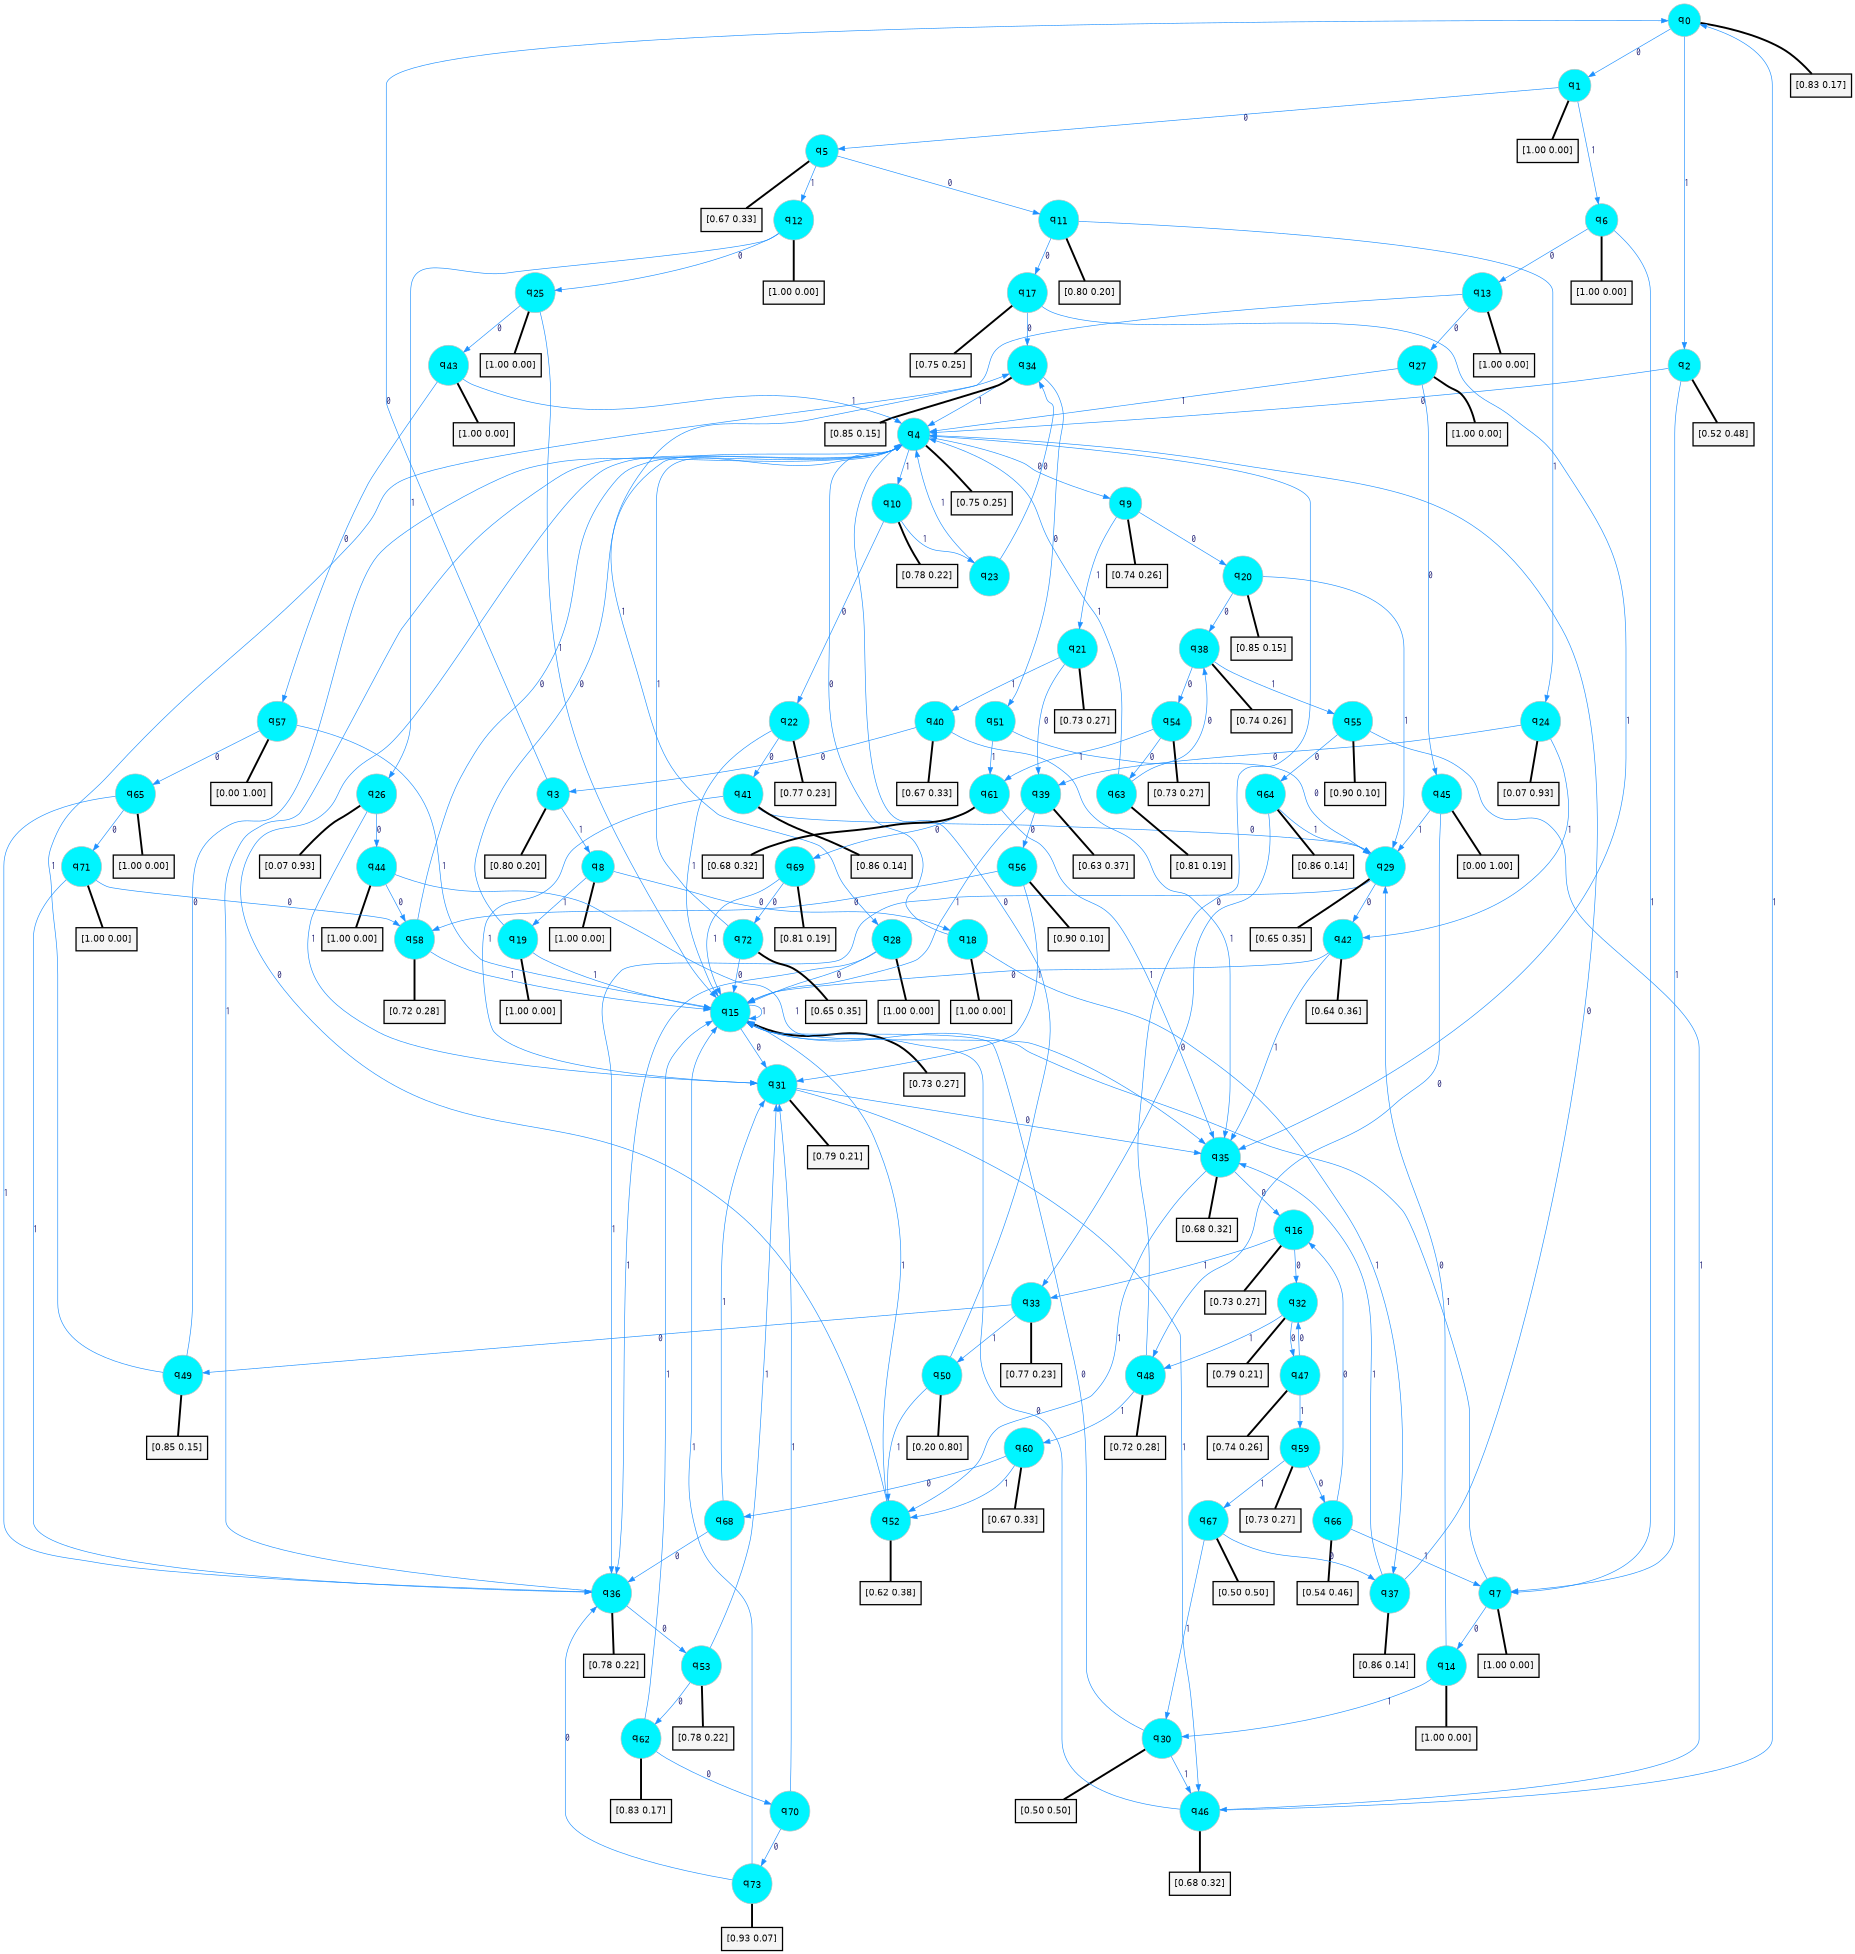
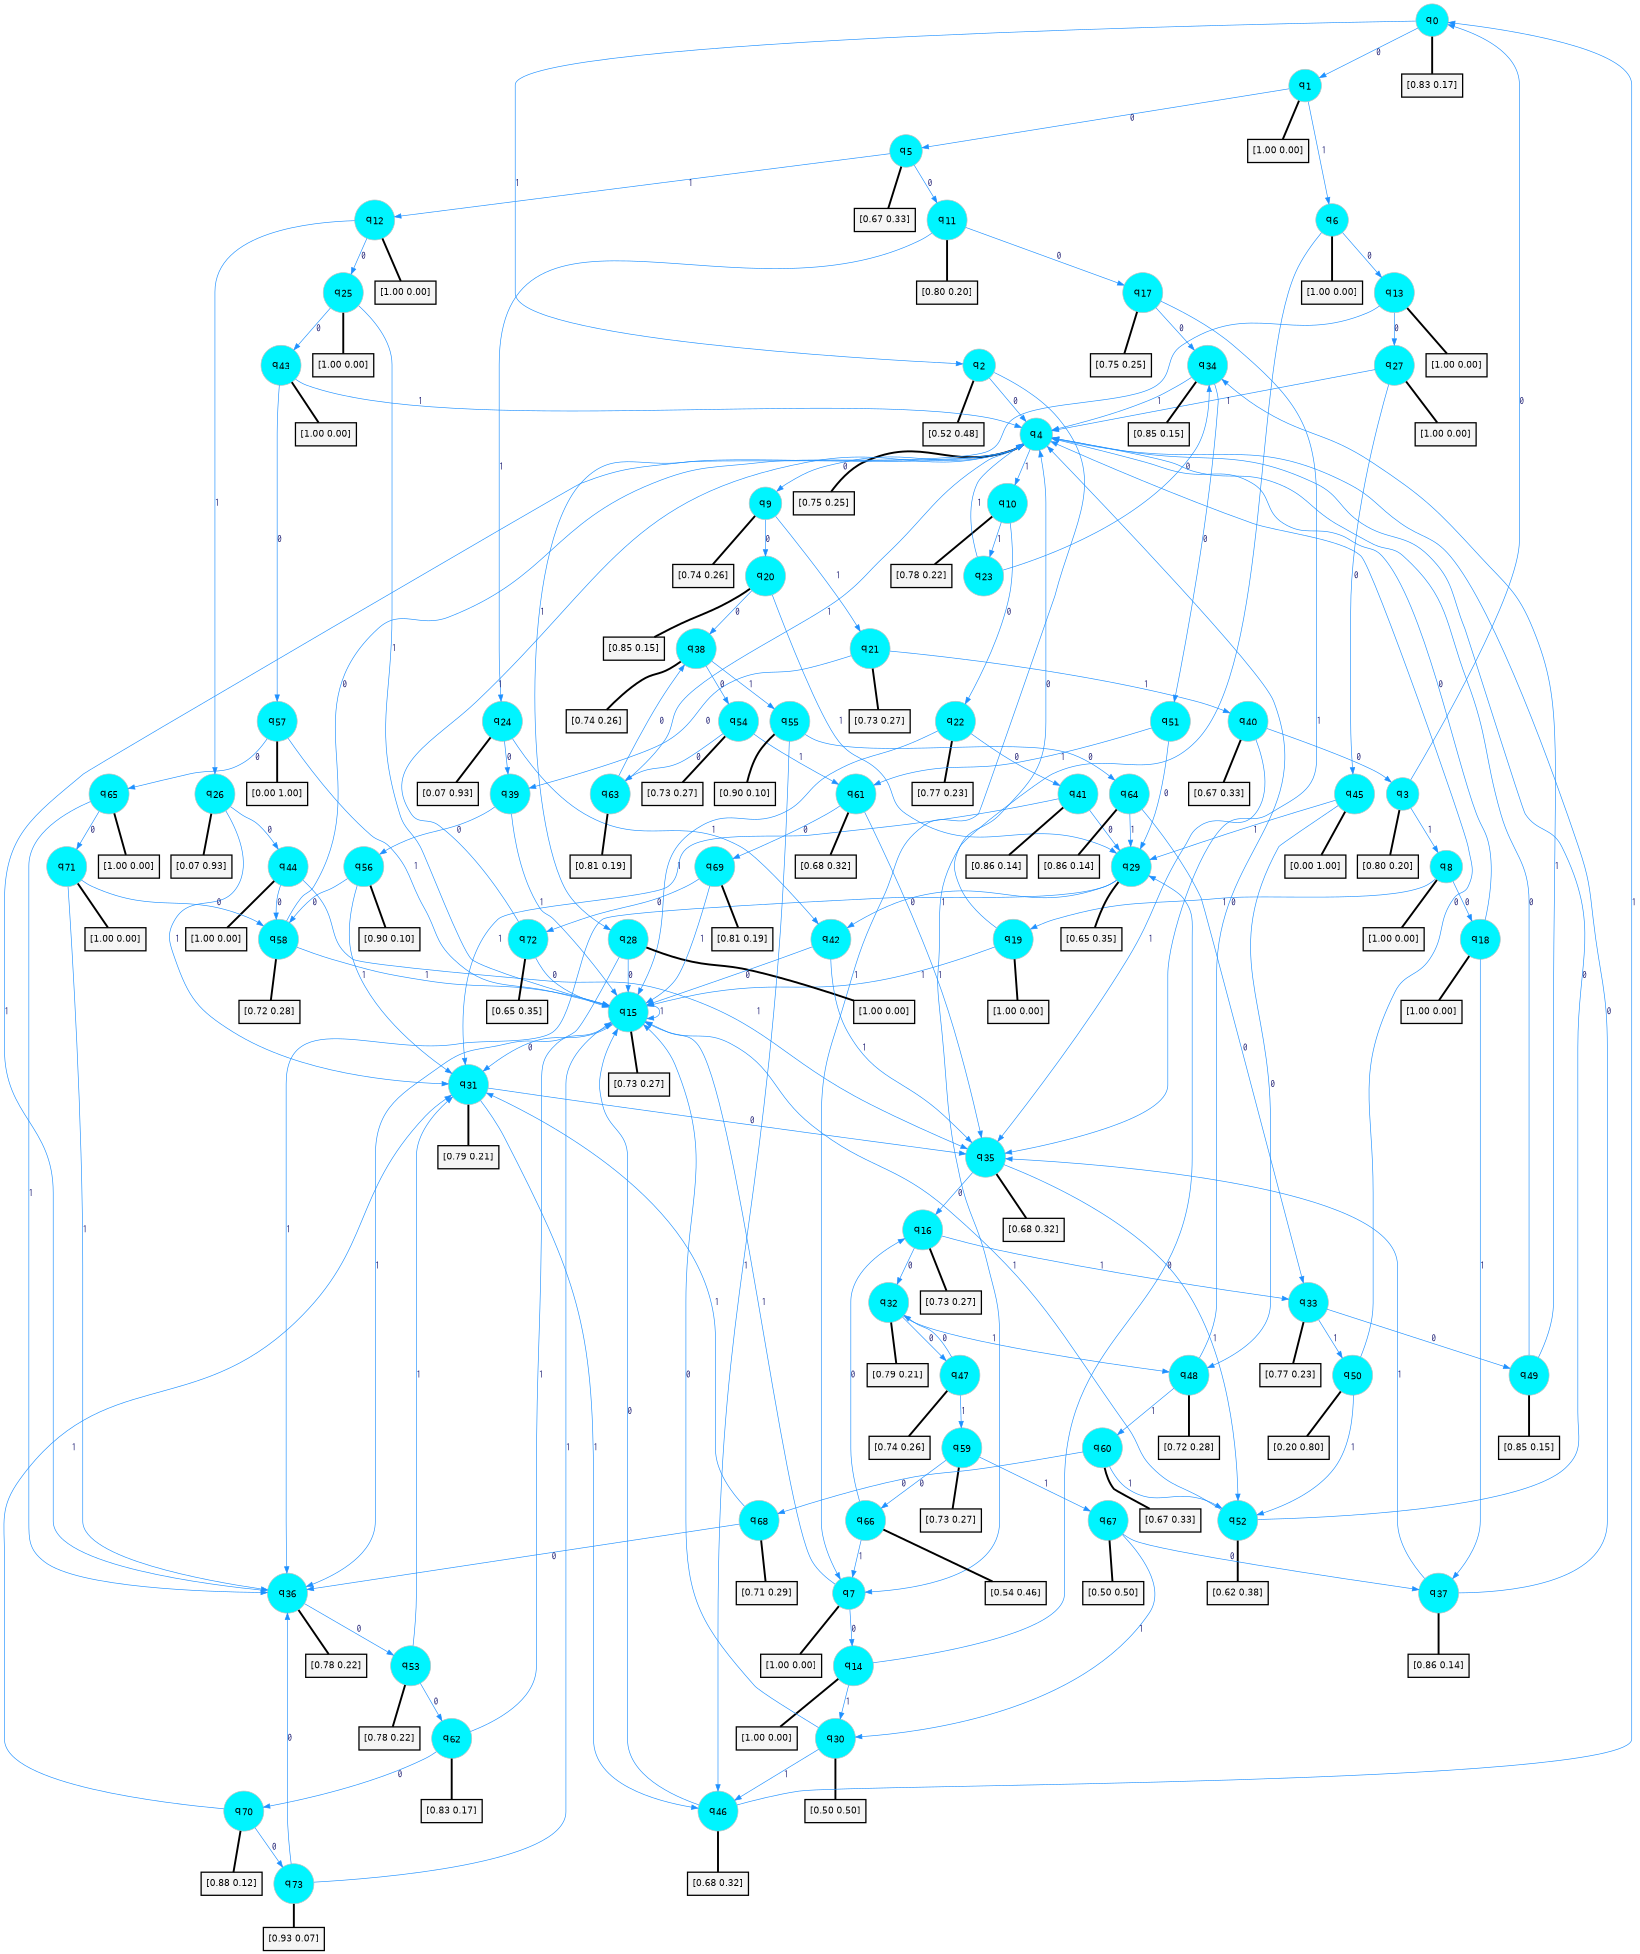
node "[0.63 0.37]": removed
node "[0.64 0.36]": removed
node "[0.71 0.29]": added
node "[0.88 0.12]": added
